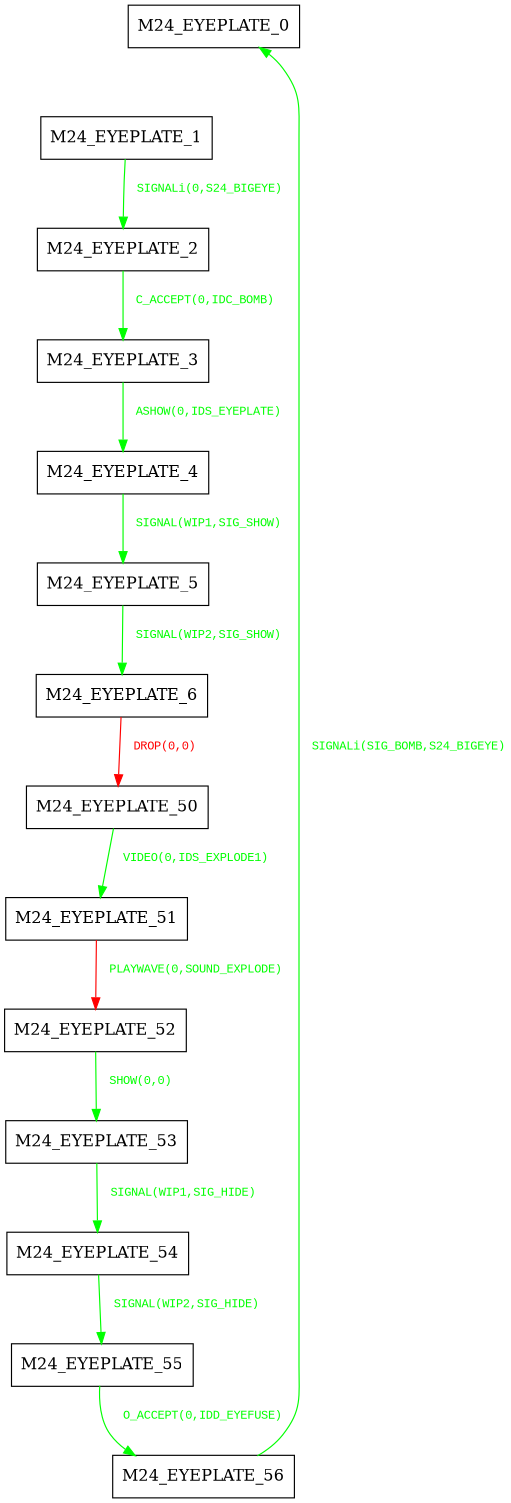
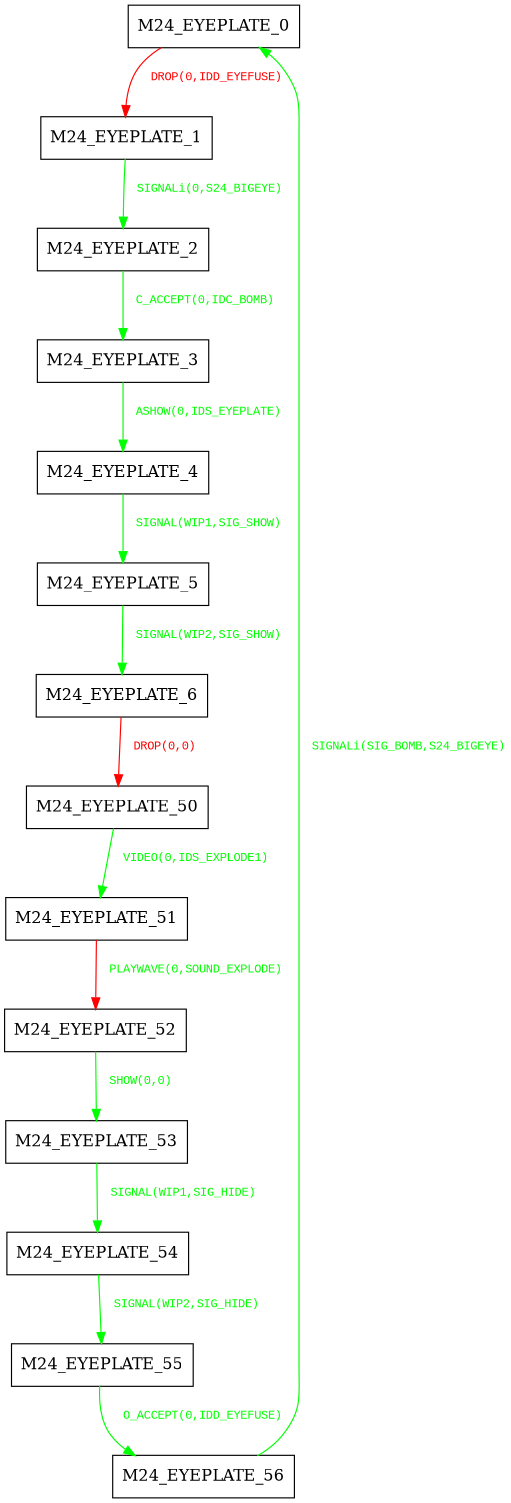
edge "M24_EYEPLATE_0" -> "M24_EYEPLATE_1": added, label "DROP(0,IDD_EYEFUSE)"
